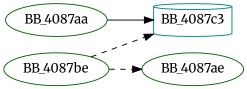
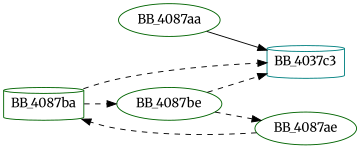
node "BB_4087c3": label "BB_4087c3" -> "BB_4037c3"
node "BB_4087ba": added
